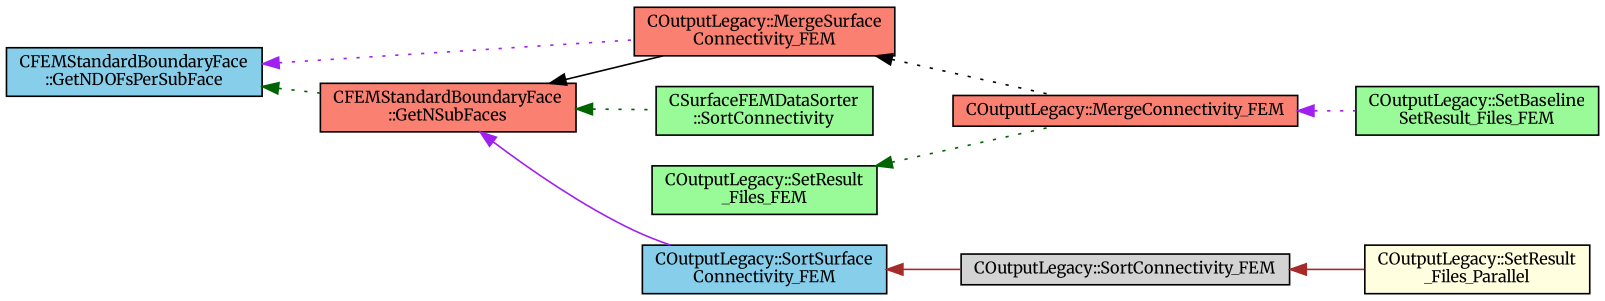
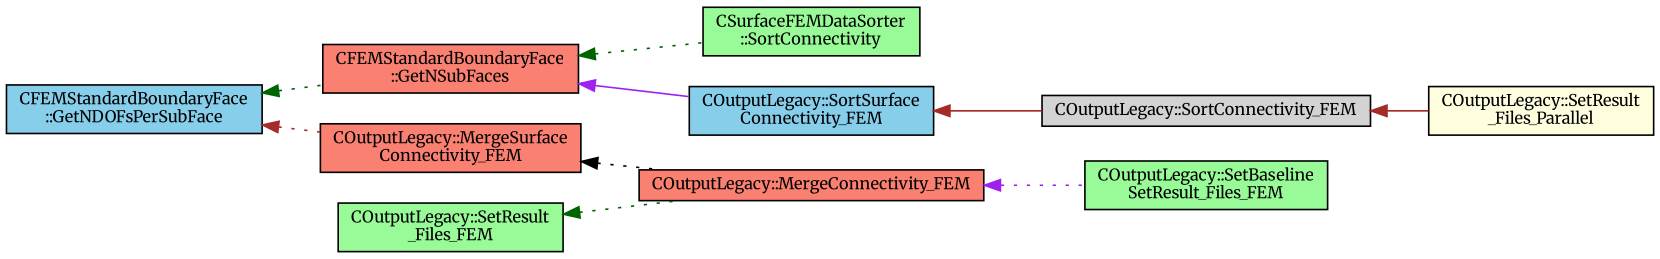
edge "COutputLegacy::MergeSurface Connectivity_FEM" -> "CFEMStandardBoundaryFace ::GetNDOFsPerSubFace": color purple -> brown
edge "COutputLegacy::MergeSurface Connectivity_FEM" -> "CFEMStandardBoundaryFace ::GetNSubFaces": removed
